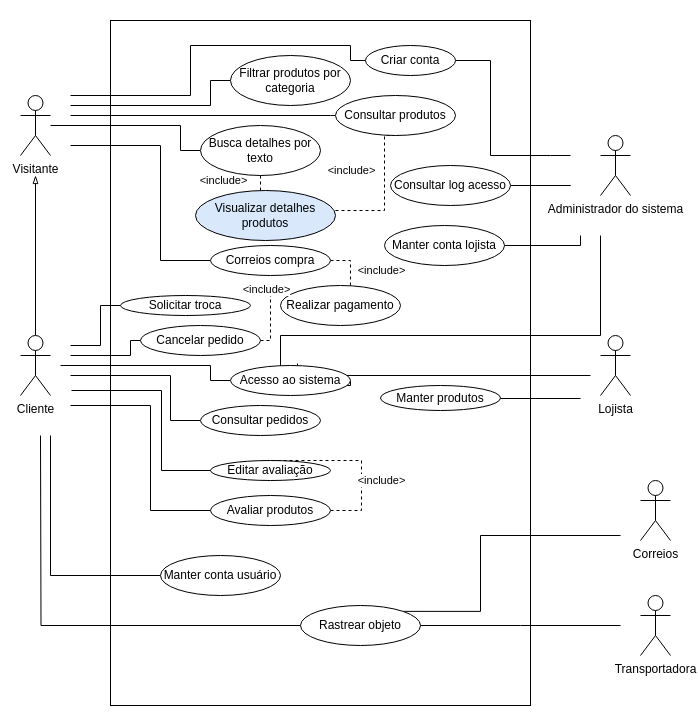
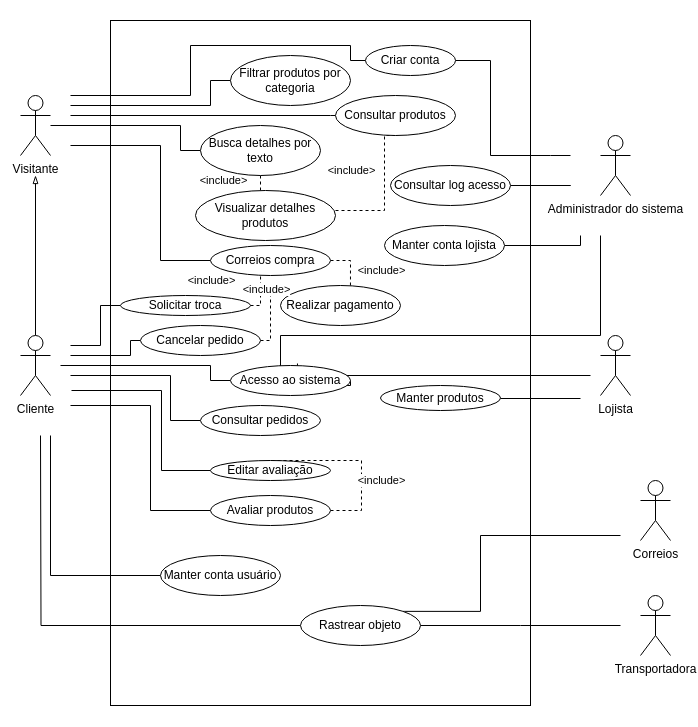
node "Visualizar detalhes produtos": fillcolor #dae8fc -> #ffffff
edge "Correios compra" -- "Solicitar troca": added, label "<include>"
